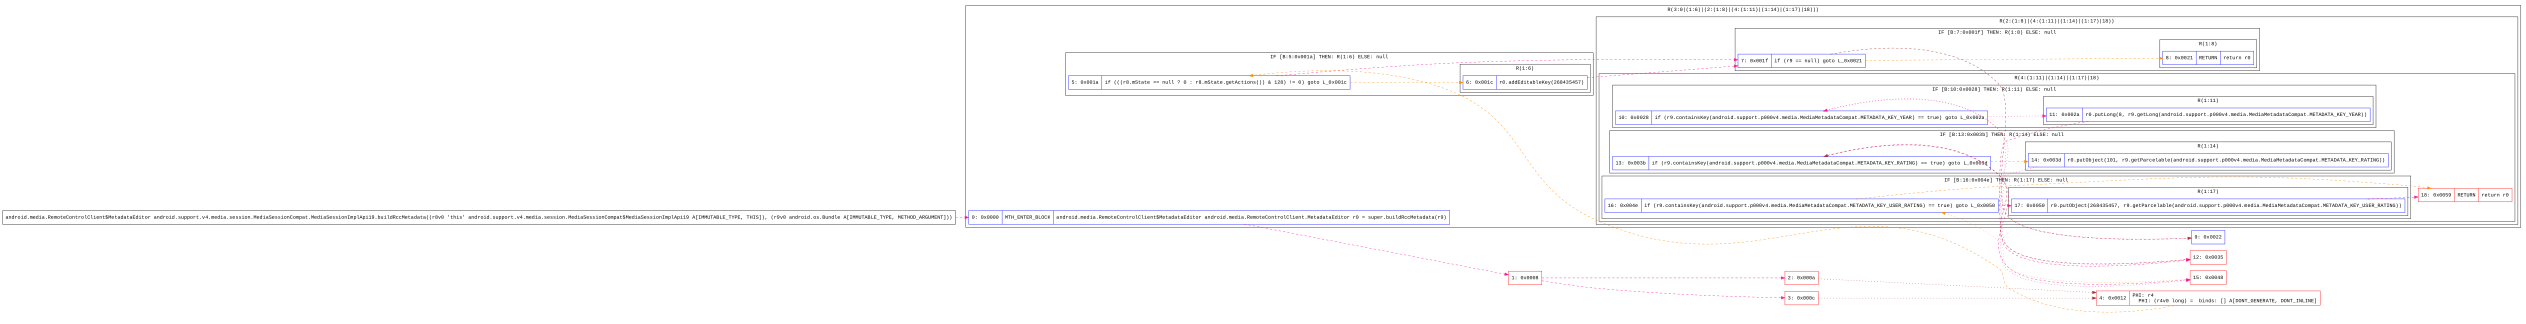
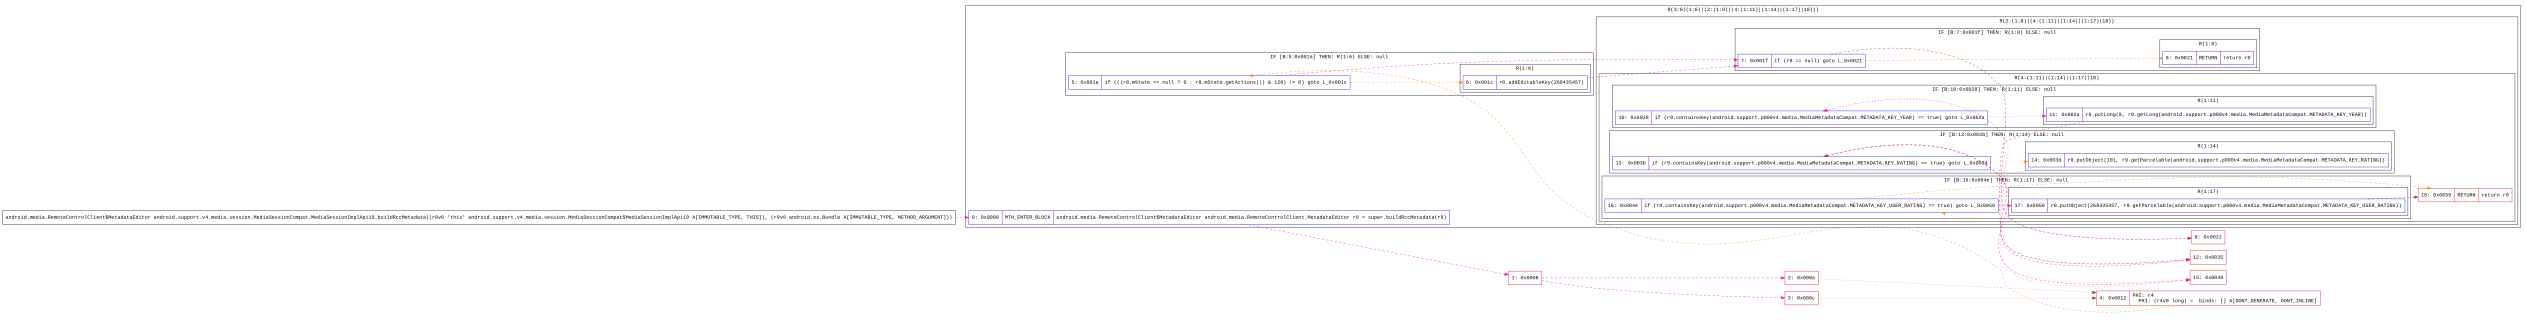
edge "13: 0x003b" -> "14: 0x003d": style dashed -> dotted
edge "17: 0x0050" -> "18: 0x0059": color deeppink -> brown
node "9: 0x0022": color blue -> red
